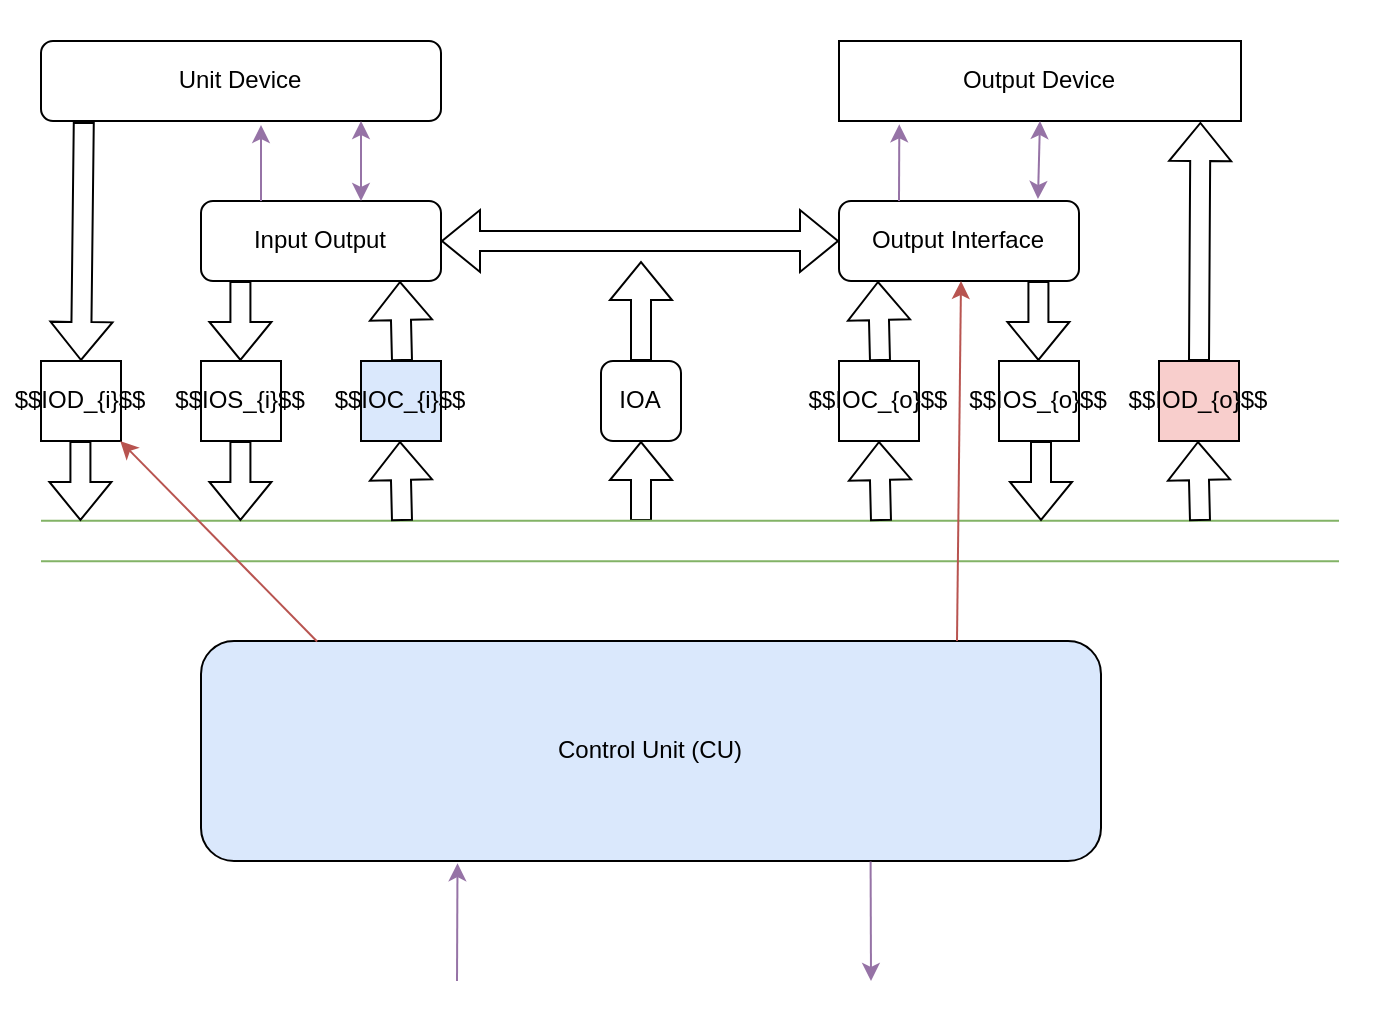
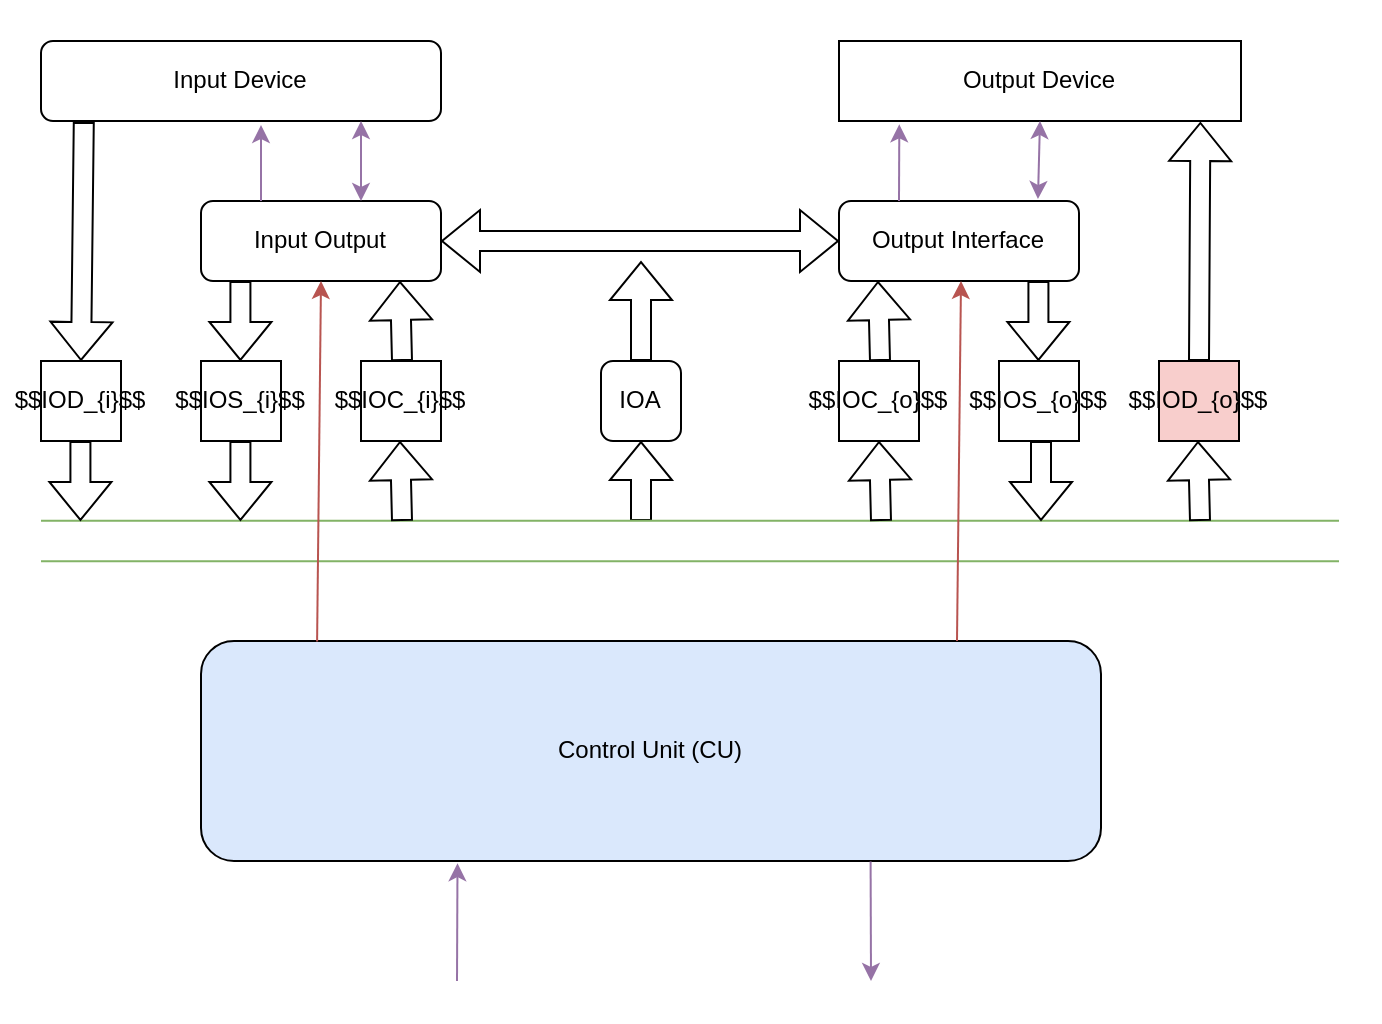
node "Unit Device": label "Unit Device" -> "Input Device"
node "$$IOC_{i}$$": fillcolor #dae8fc -> #ffffff
edge "Control Unit (CU)" -> "$$IOD_{i}$$": now "Control Unit (CU)" -> "Input Output"
